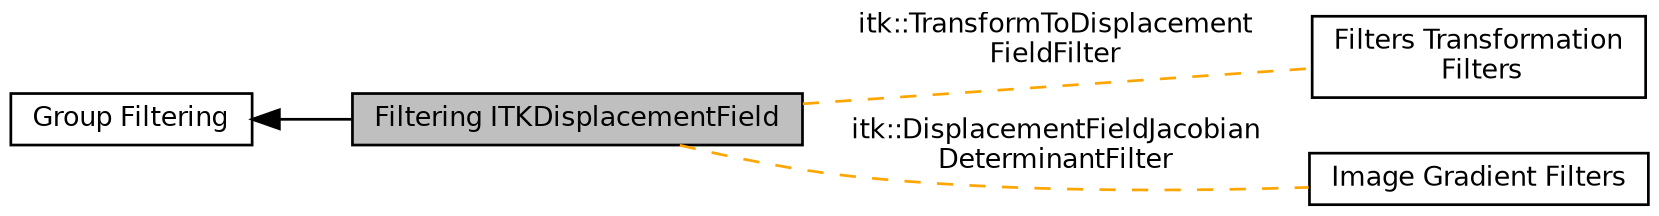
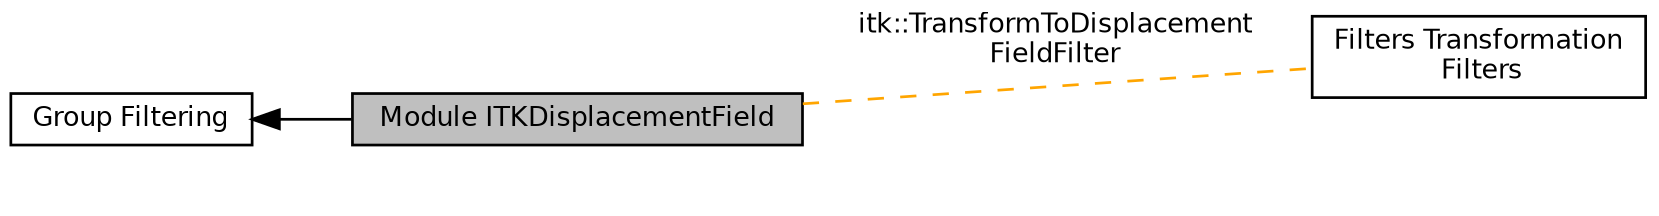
node "Filtering ITKDisplacementField": label "Filtering ITKDisplacementField" -> "Module ITKDisplacementField"
node "Image Gradient Filters": removed
